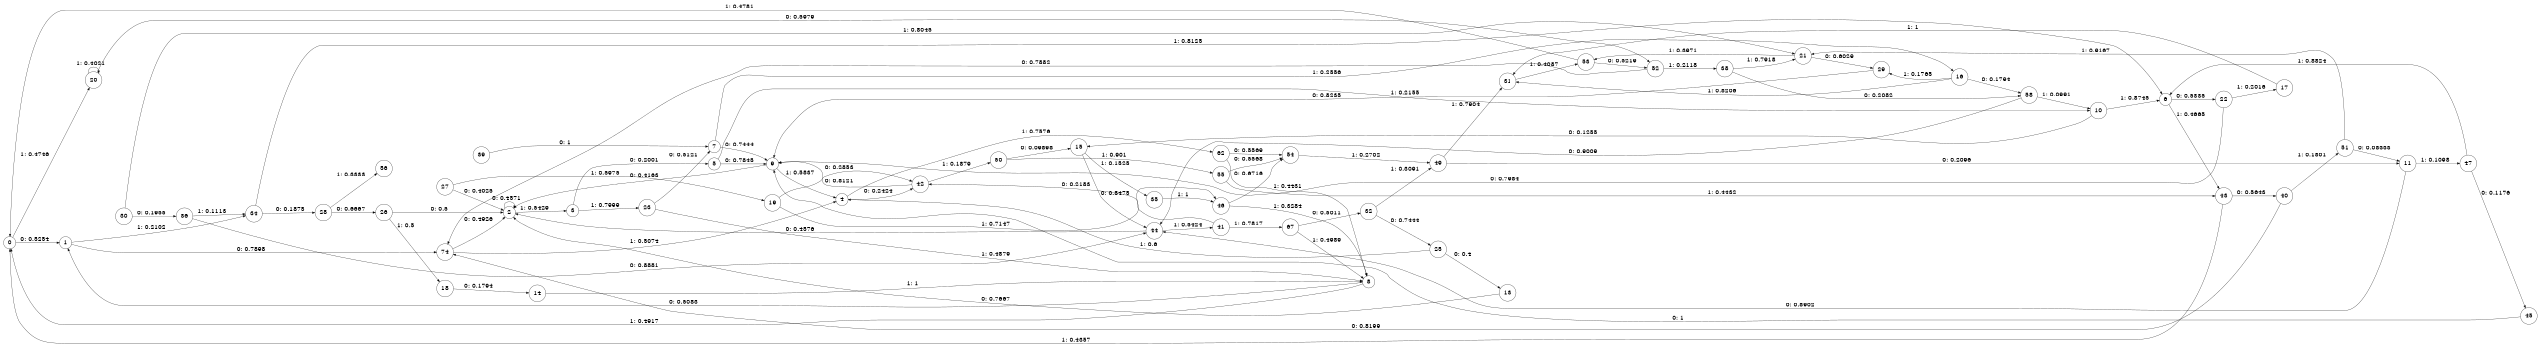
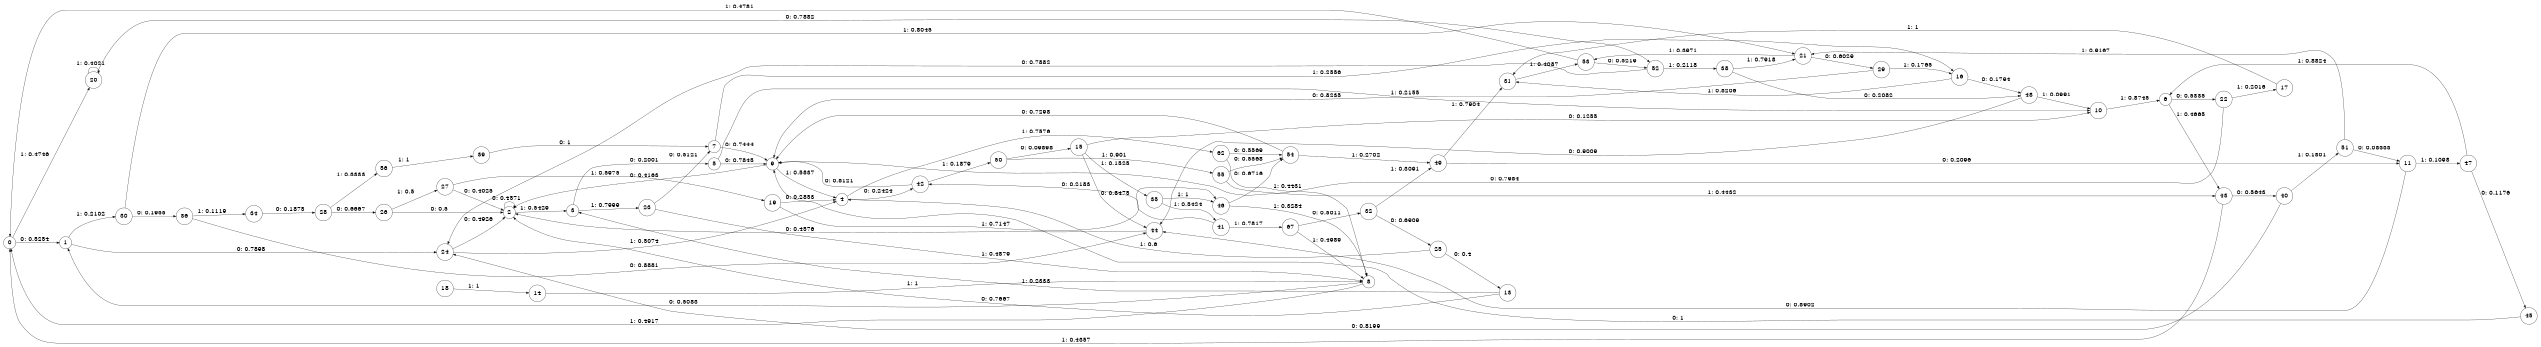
edge "20" -> "52": label "0: 0.5979   " -> "0: 0.7882   "
edge "34" -> "6": removed, label "1: 0.8125"
edge "16" -> "29": reversed
node "58": label "58" -> "48"
edge "54" -> "9": added, label "0: 0.7298"
edge "10" -> "15": reversed
edge "56" -> "39": added, label "1: 1"
edge "19" -> "42": now "19" -> "4"
edge "36" -> "34": label "1: 0.1113   " -> "1: 0.1119   "
edge "32" -> "25": label "0: 0.7444   " -> "0: 0.6909   "
edge "44" -> "41": now "35" -> "41"
edge "1" -> "34": now "1" -> "30"
edge "26" -> "18": now "26" -> "27"
node "74": label "74" -> "24"
edge "18" -> "14": label "0: 0.1794   " -> "1: 1        "
edge "13" -> "3": added, label "1: 0.2333"
